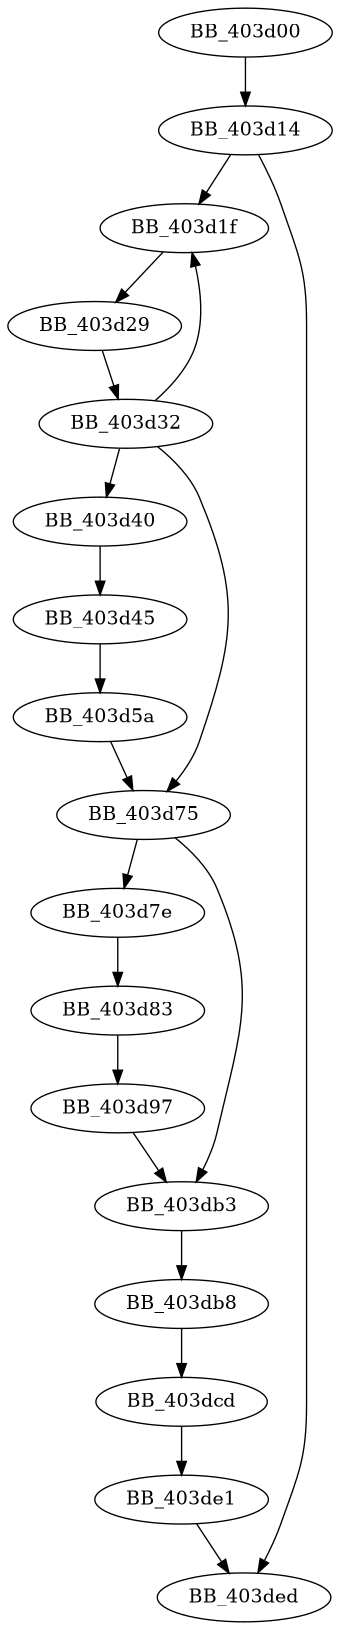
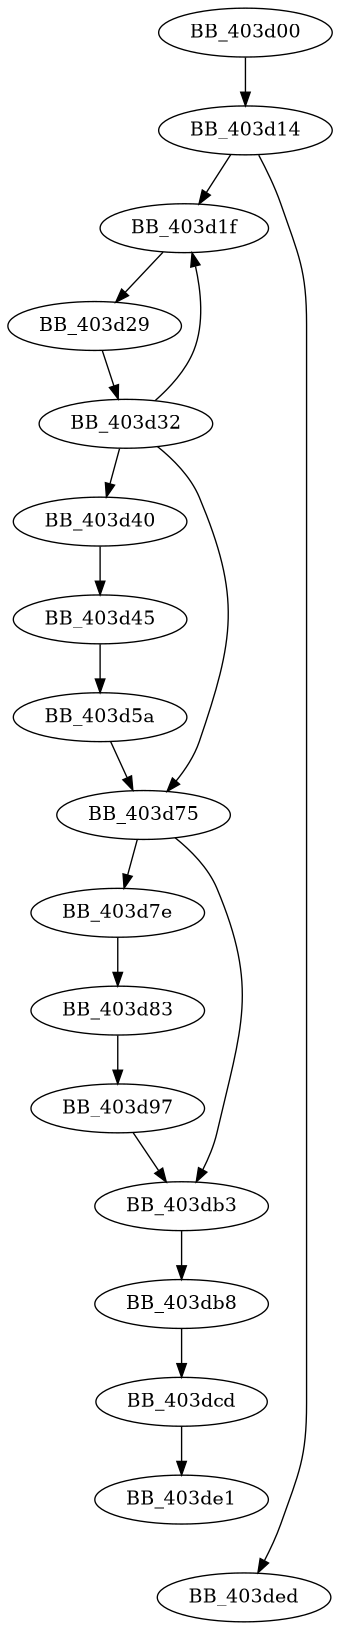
edge "BB_403de1" -> "BB_403ded": removed
